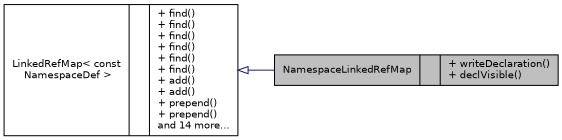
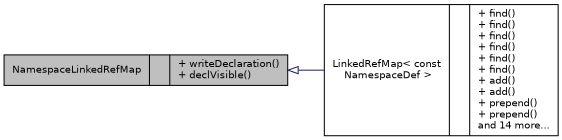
edge "NamespaceLinkedRefMap" -> "LinkedRefMap< const": reversed
